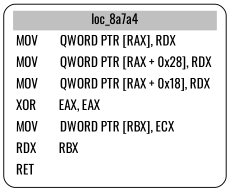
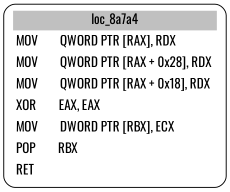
node "loc_8a7a4": text "RDX        RBX" -> "POP        RBX"
